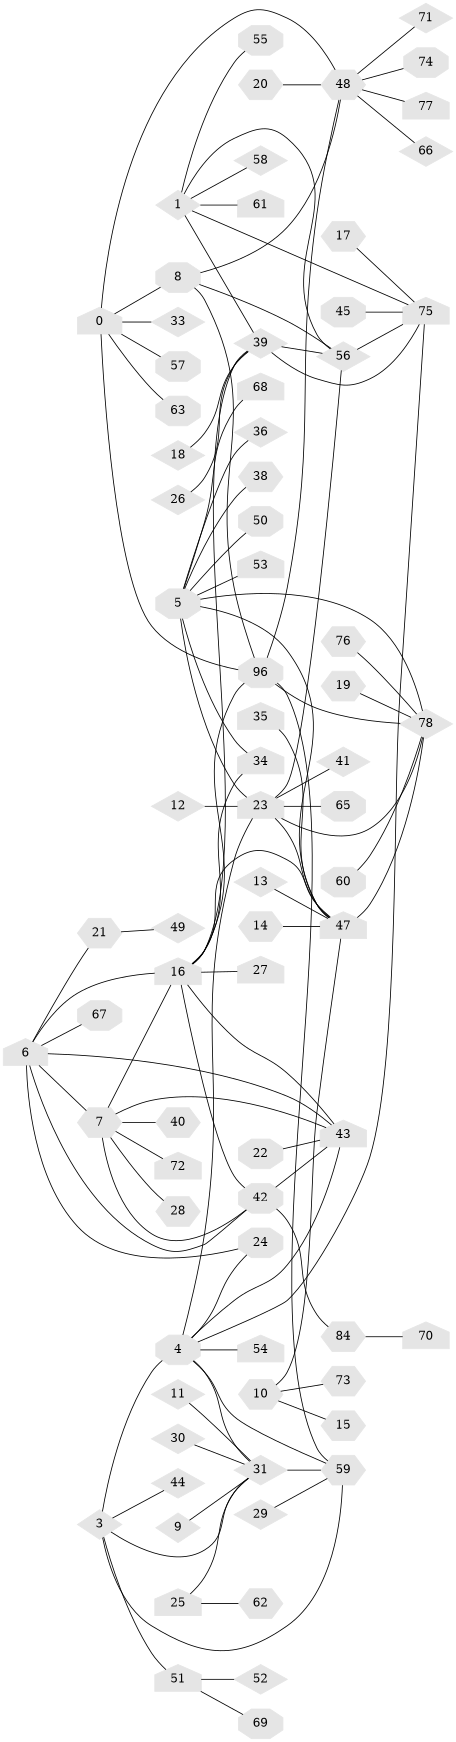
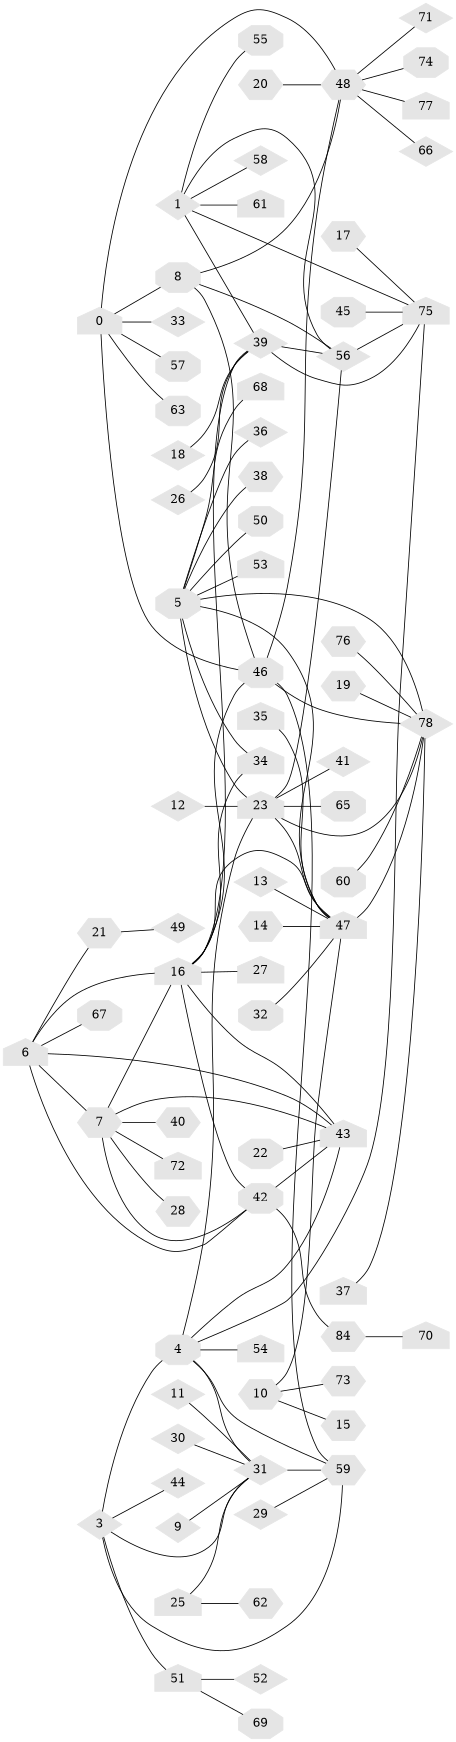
node "96": label "96" -> "46"
node "32": added
node "24": removed
node "37": added
